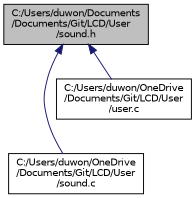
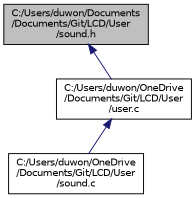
edge "C:/Users/duwon/OneDrive /Documents/Git/LCD/User /sound.c" -> "C:/Users/duwon/Documents /Documents/Git/LCD/User /sound.h": now "C:/Users/duwon/OneDrive /Documents/Git/LCD/User /sound.c" -> "C:/Users/duwon/OneDrive /Documents/Git/LCD/User /user.c"
